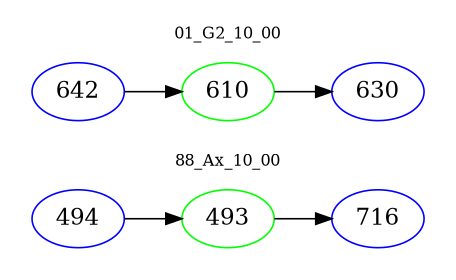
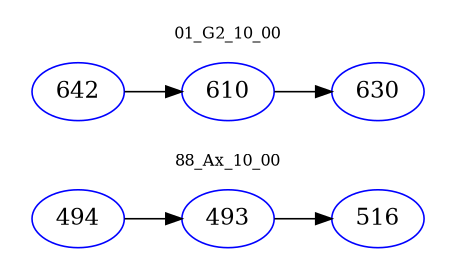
node "610": color green -> blue
node "493": color green -> blue
node "716": label "716" -> "516"
